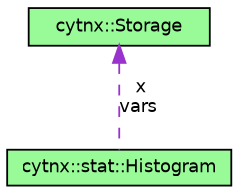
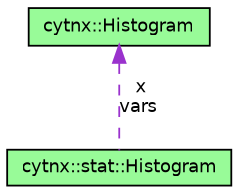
node "cytnx::Storage": label "cytnx::Storage" -> "cytnx::Histogram"
